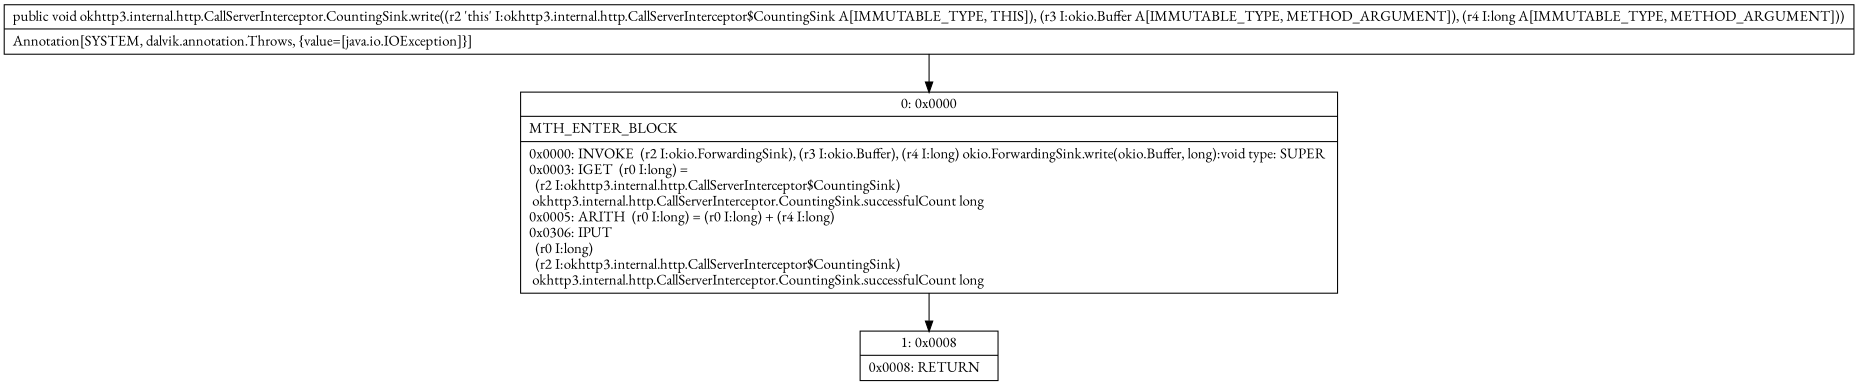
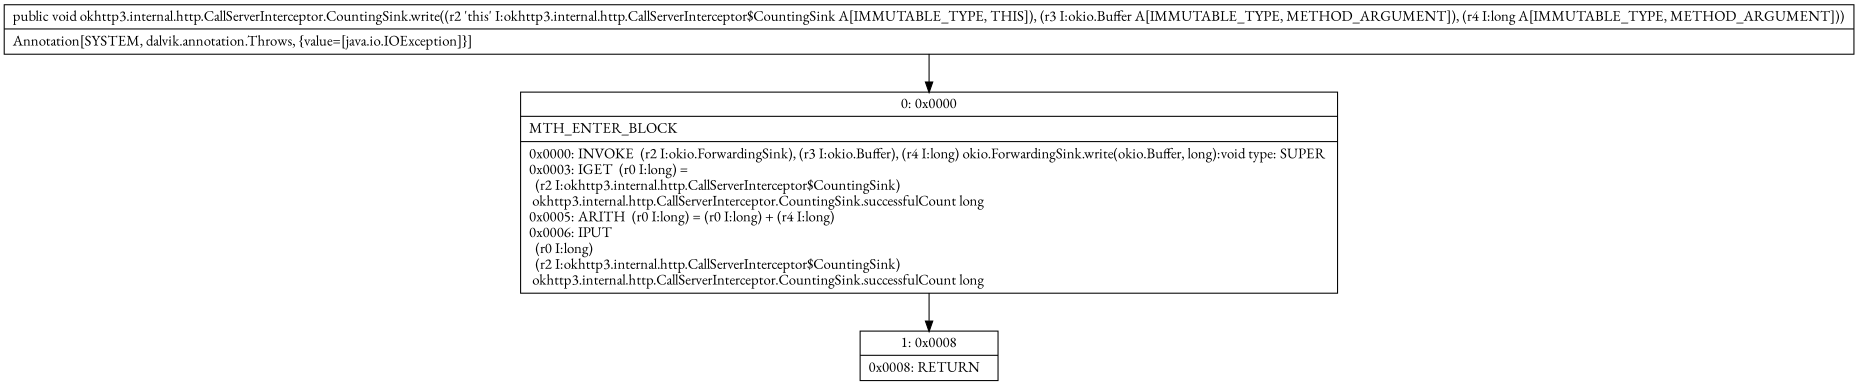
node "0: 0x0000": text "0x0306: IPUT" -> "0x0006: IPUT"
